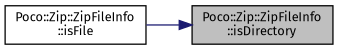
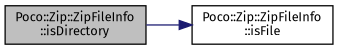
edge "Poco::Zip::ZipFileInfo ::isFile" -> "Poco::Zip::ZipFileInfo ::isDirectory": reversed
